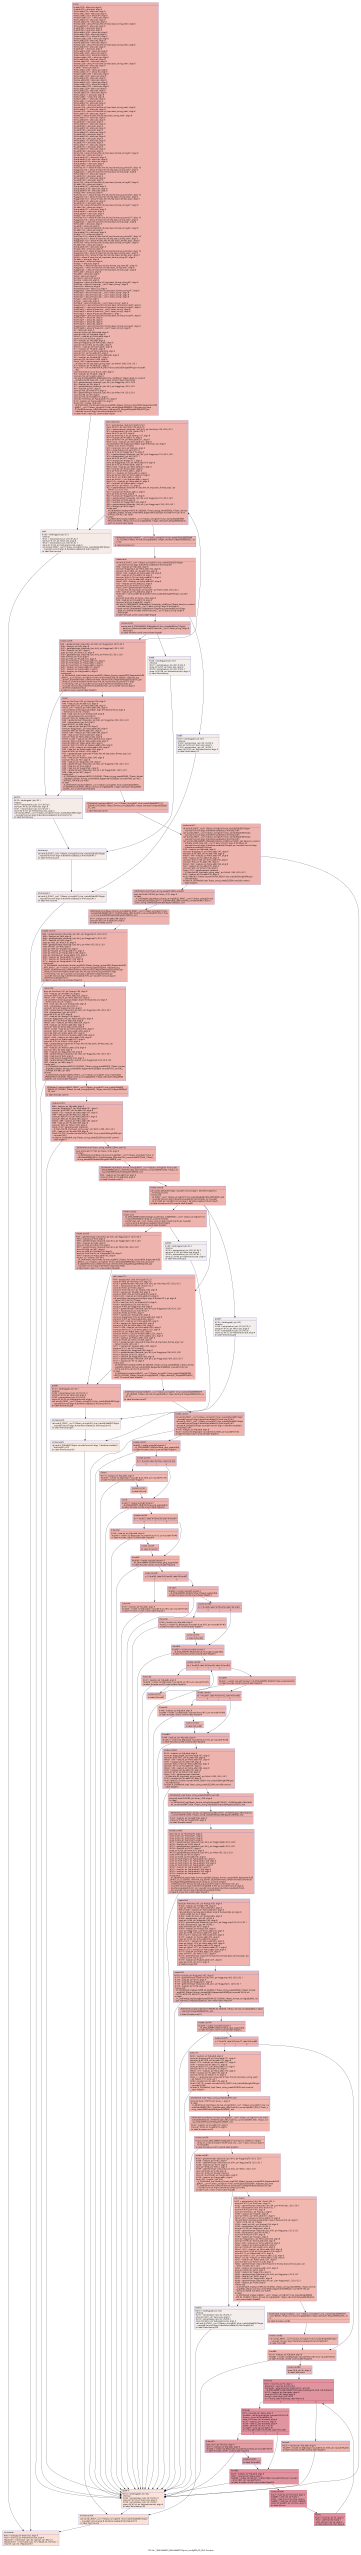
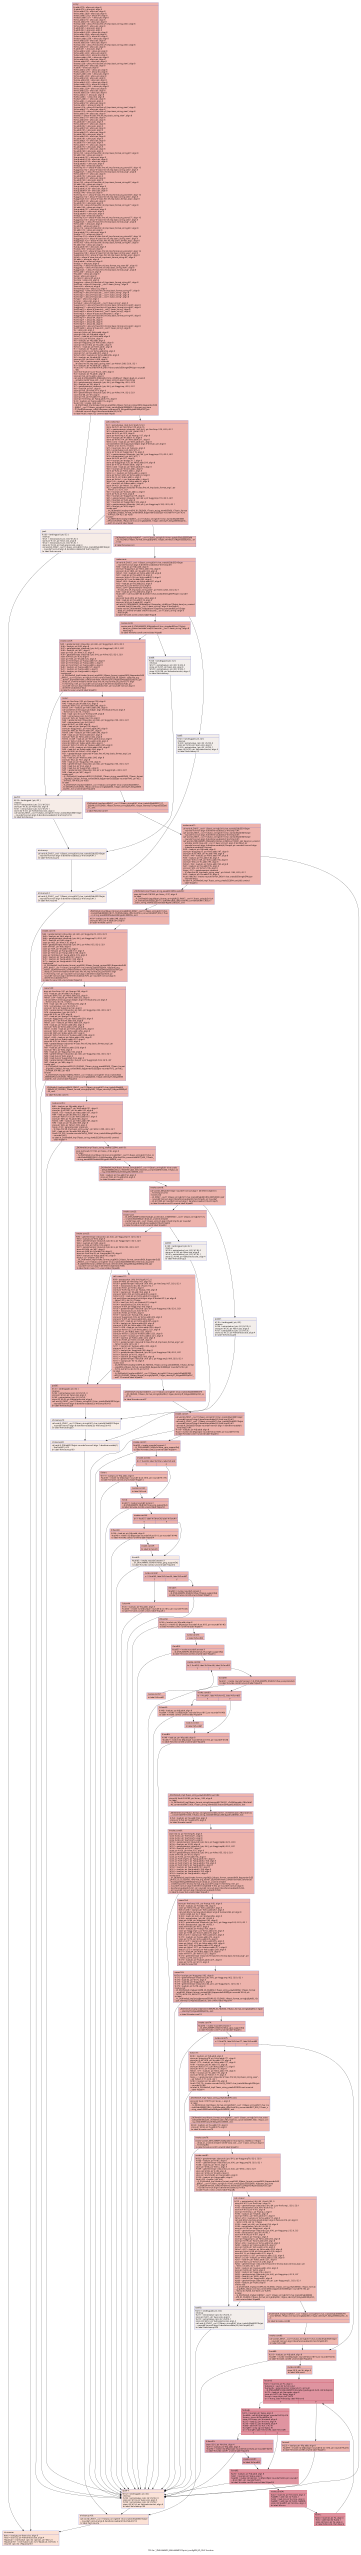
edge "invoke.cont9:" -> "call.i.noexc122:": now "entry:" -> "call.i.noexc122:"
edge "invoke.cont18:" -> "call.i.noexc111:": now "invoke.cont25:" -> "call.i.noexc111:"
node "if.end41:": fillcolor #d6524470 -> #eed0c070
node "invoke.cont48:": removed
node "if.then56:": removed
node "invoke.cont66:": removed
